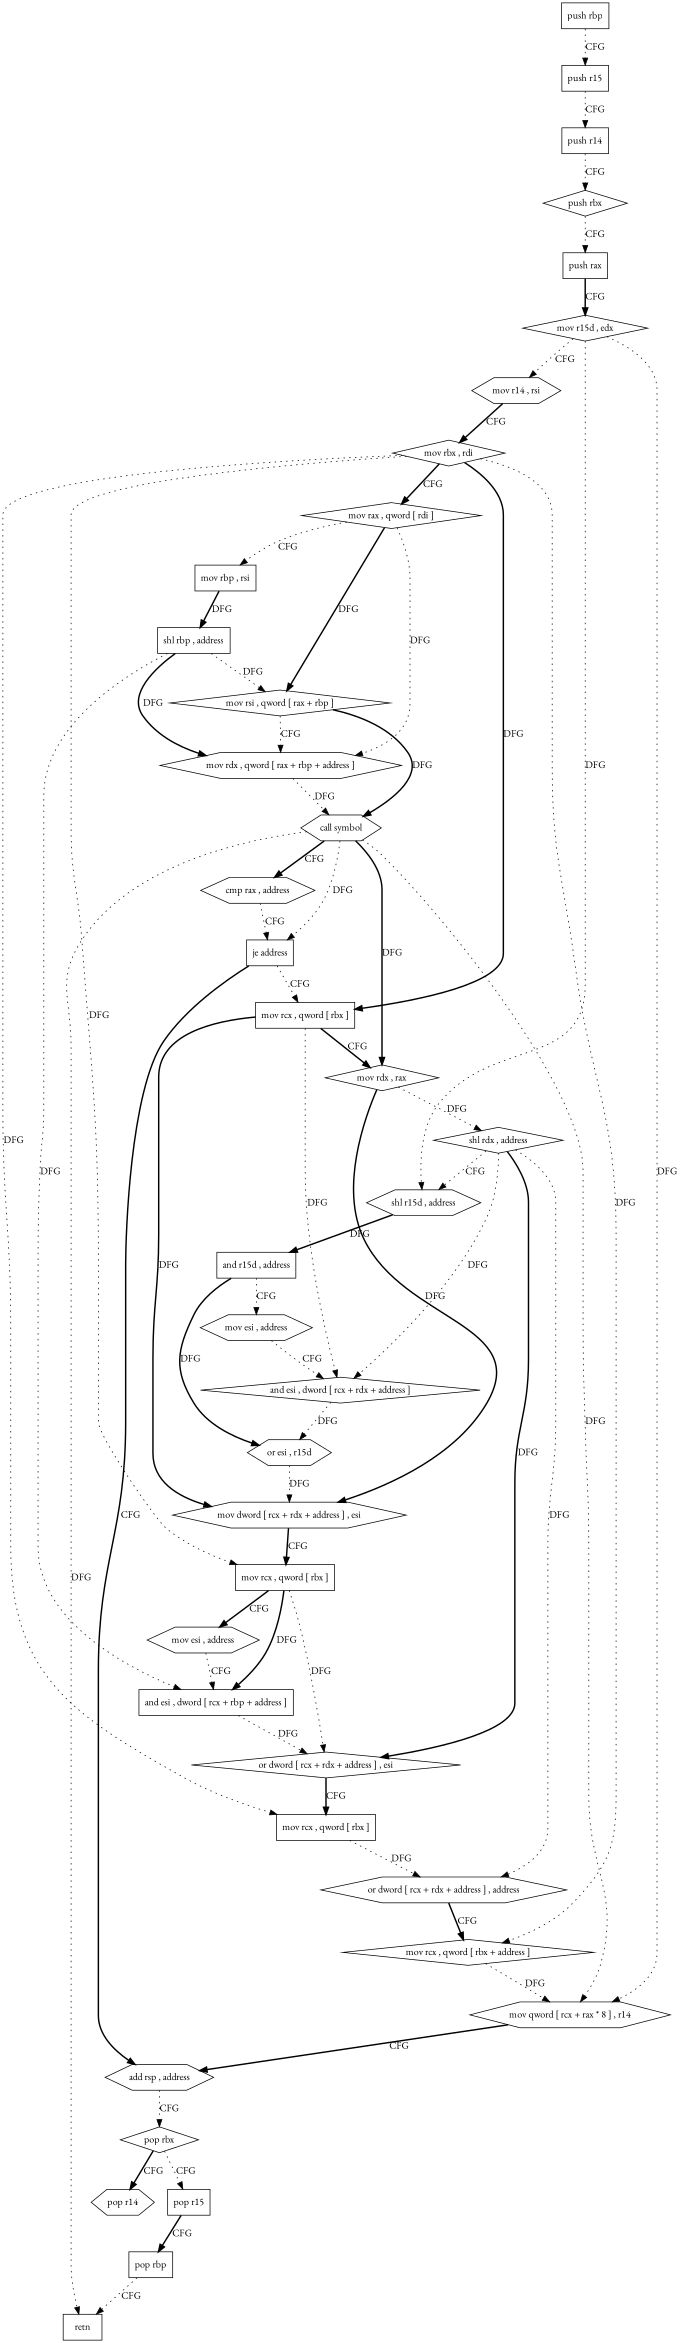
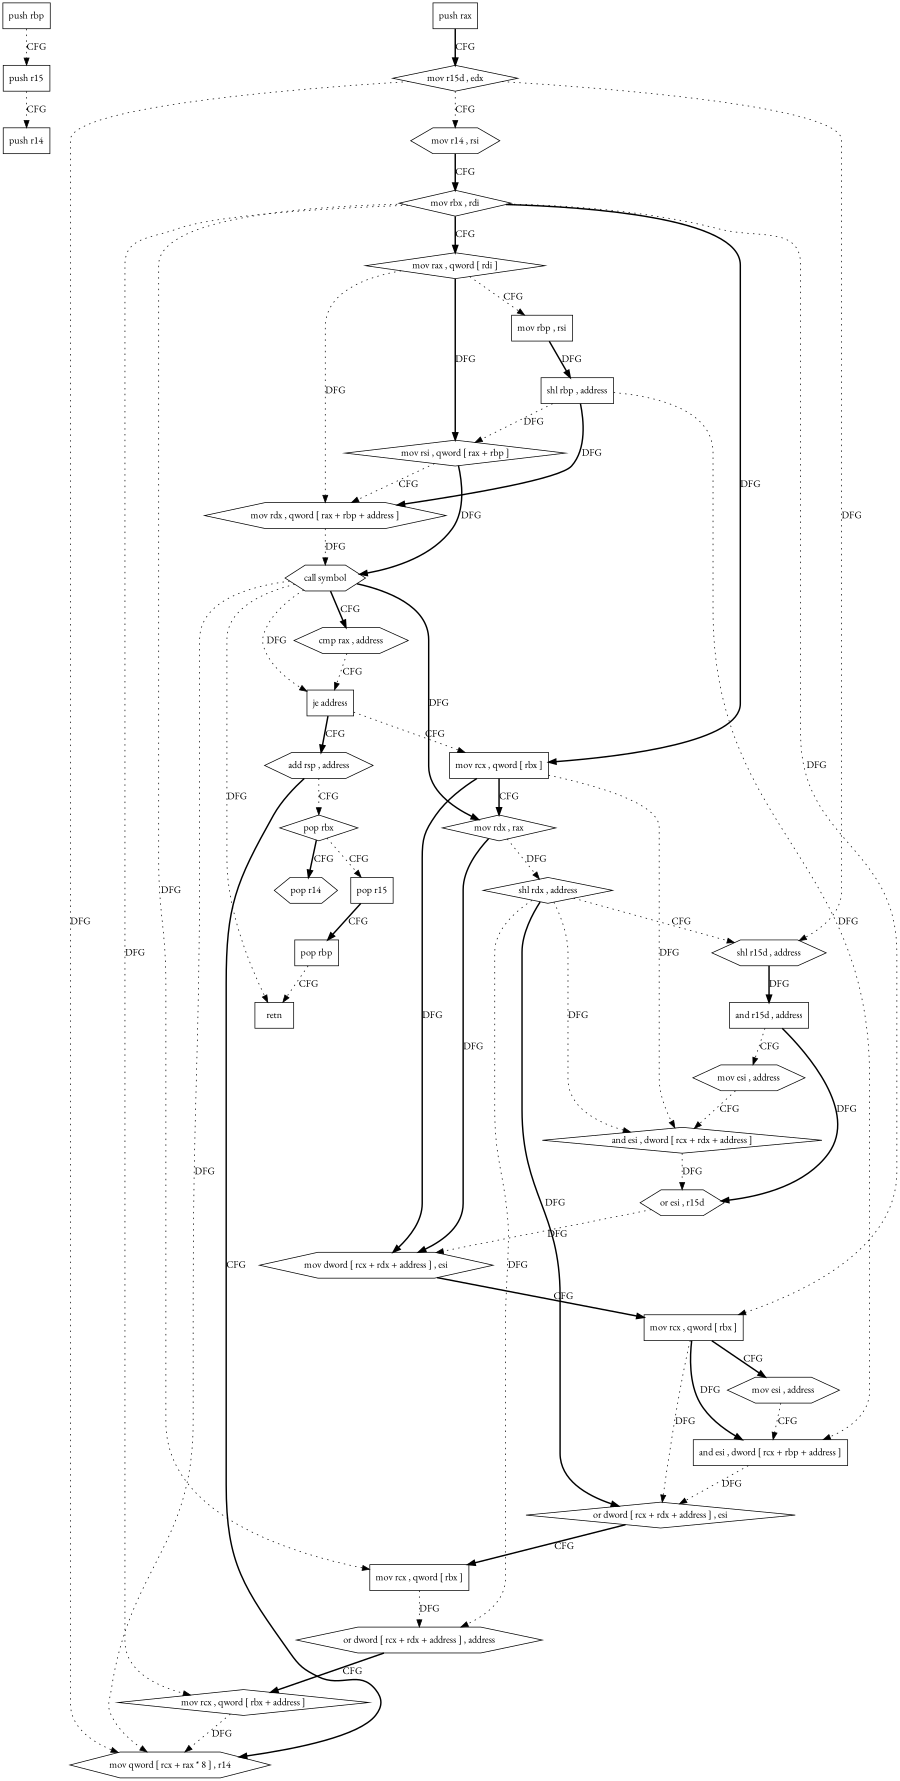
node "push rbx": removed
edge "mov qword [ rcx + rax * 8 ] , r14" -> "add rsp , address": reversed
